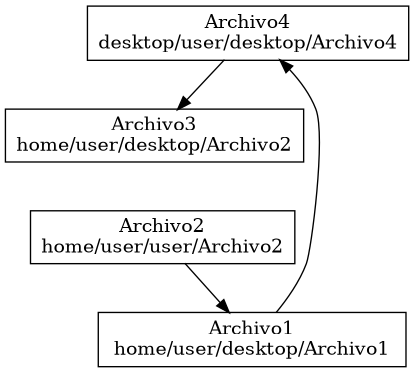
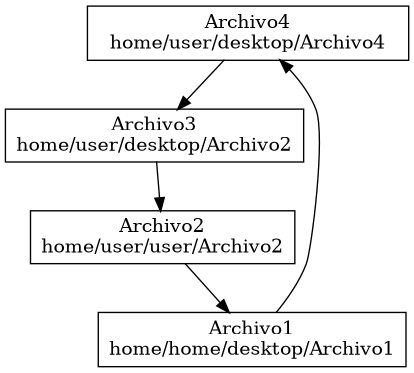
node "Archivo4 desktop/user/desktop/Archivo4": label "Archivo4 desktop/user/desktop/Archivo4" -> "Archivo4 home/user/desktop/Archivo4"
edge "Archivo3 home/user/desktop/Archivo2" -> "Archivo2 home/user/user/Archivo2": added
node "Archivo1 home/user/desktop/Archivo1": label "Archivo1 home/user/desktop/Archivo1" -> "Archivo1 home/home/desktop/Archivo1"
